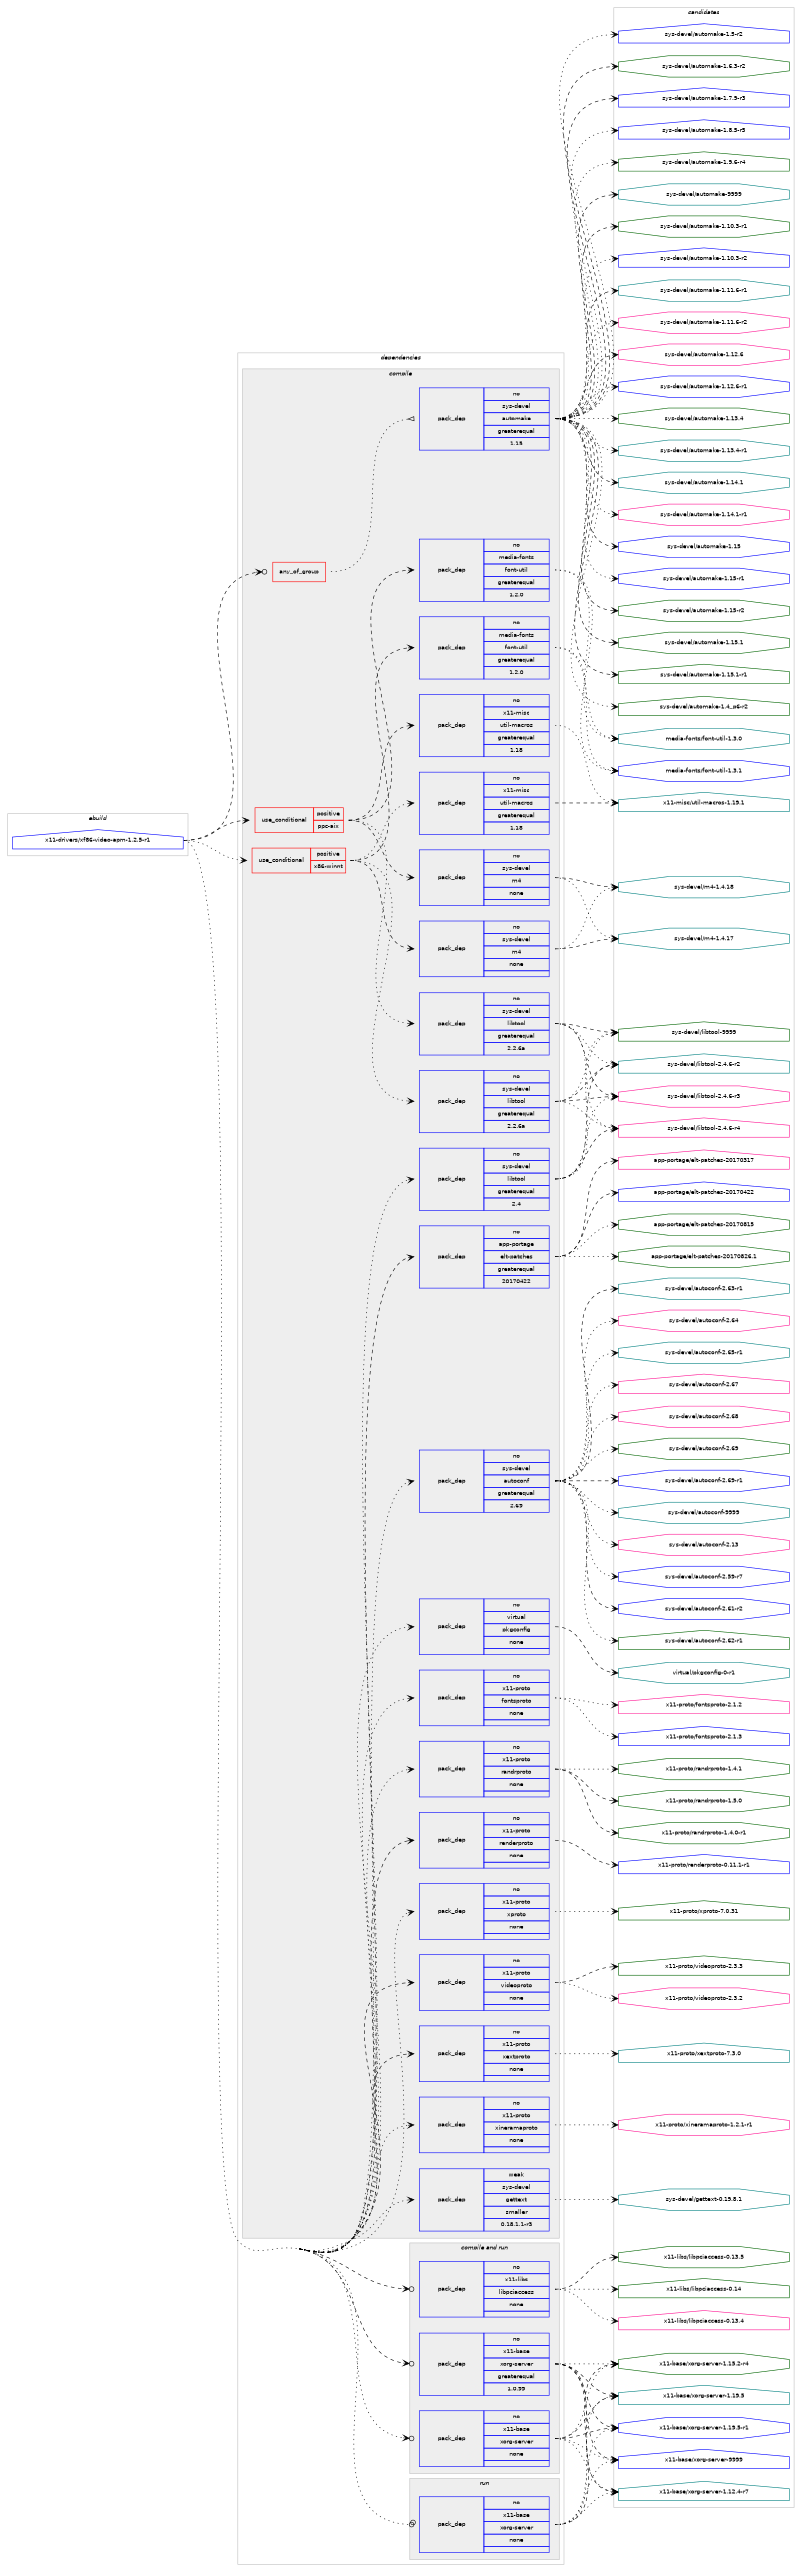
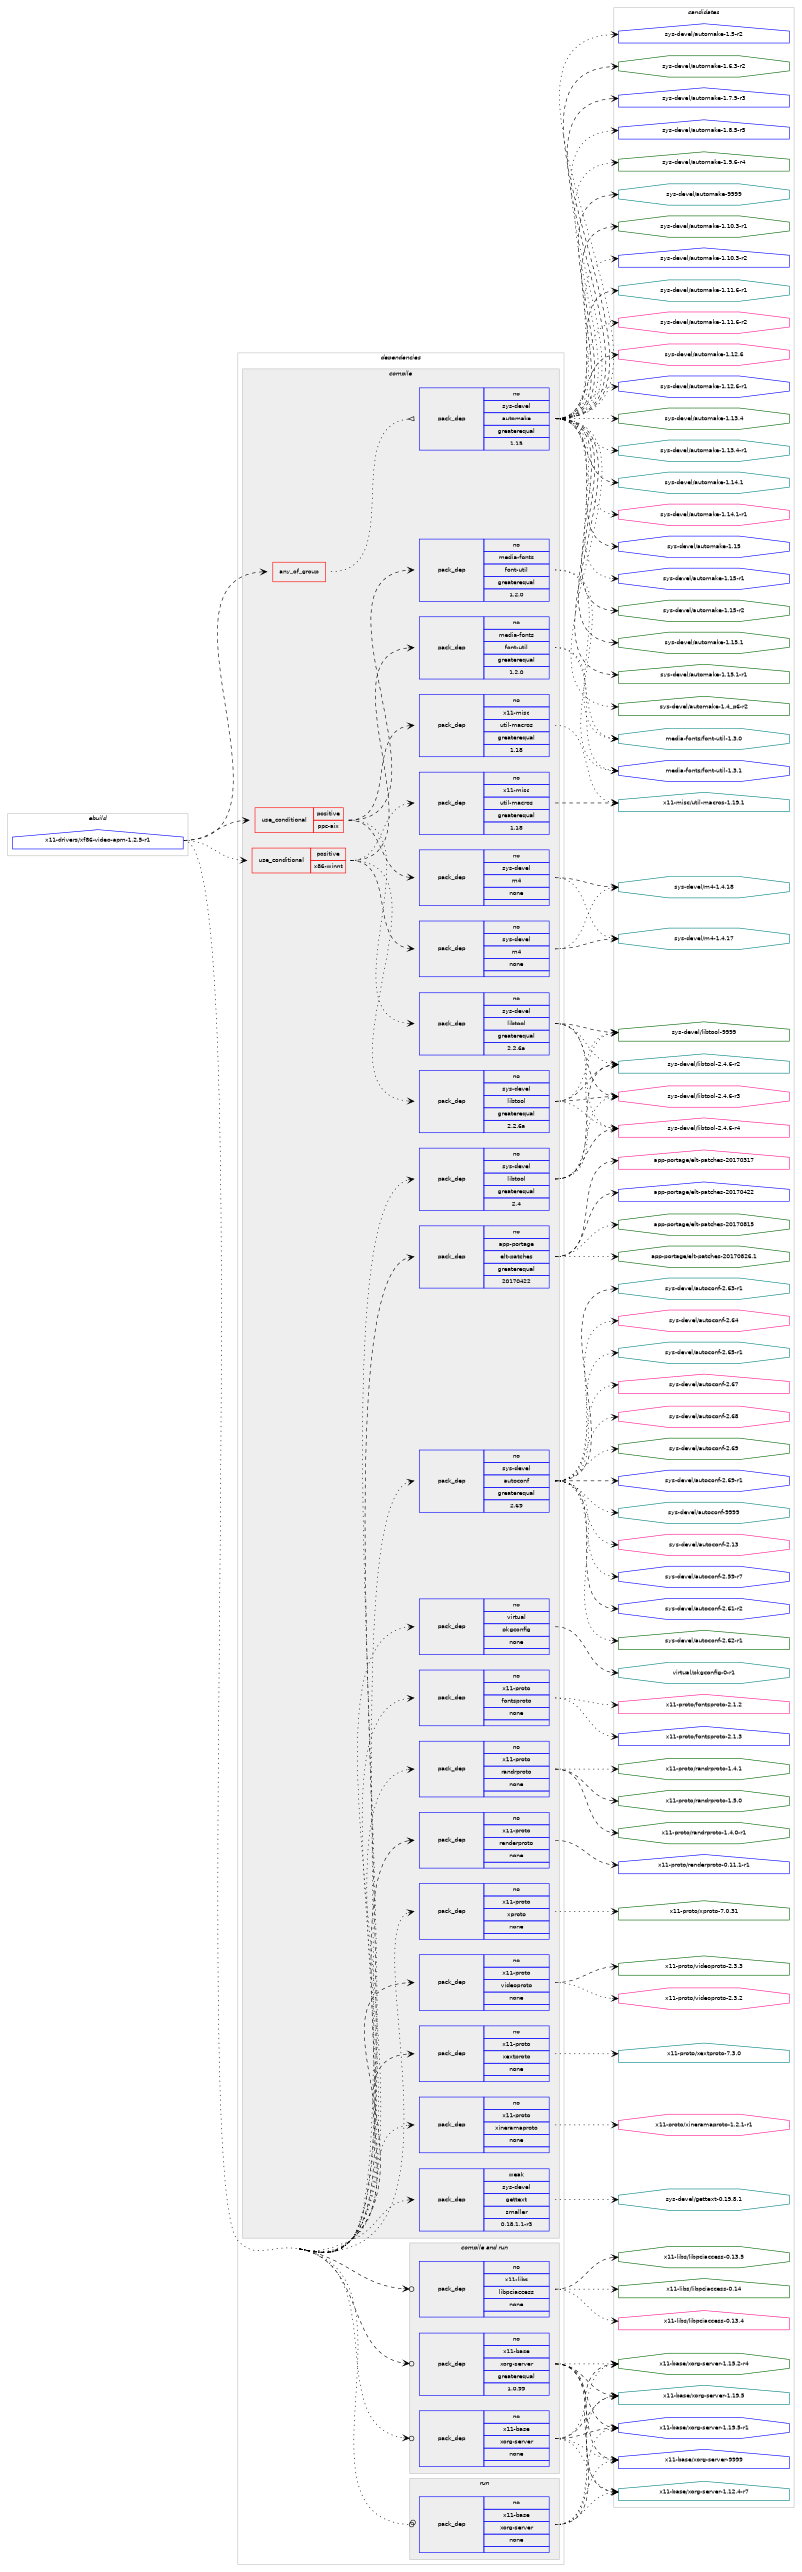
edge "x11-drivers/xf86-video-apm-1.2.5-r1" -> "any_of_group": arrowhead odotvee -> vee
